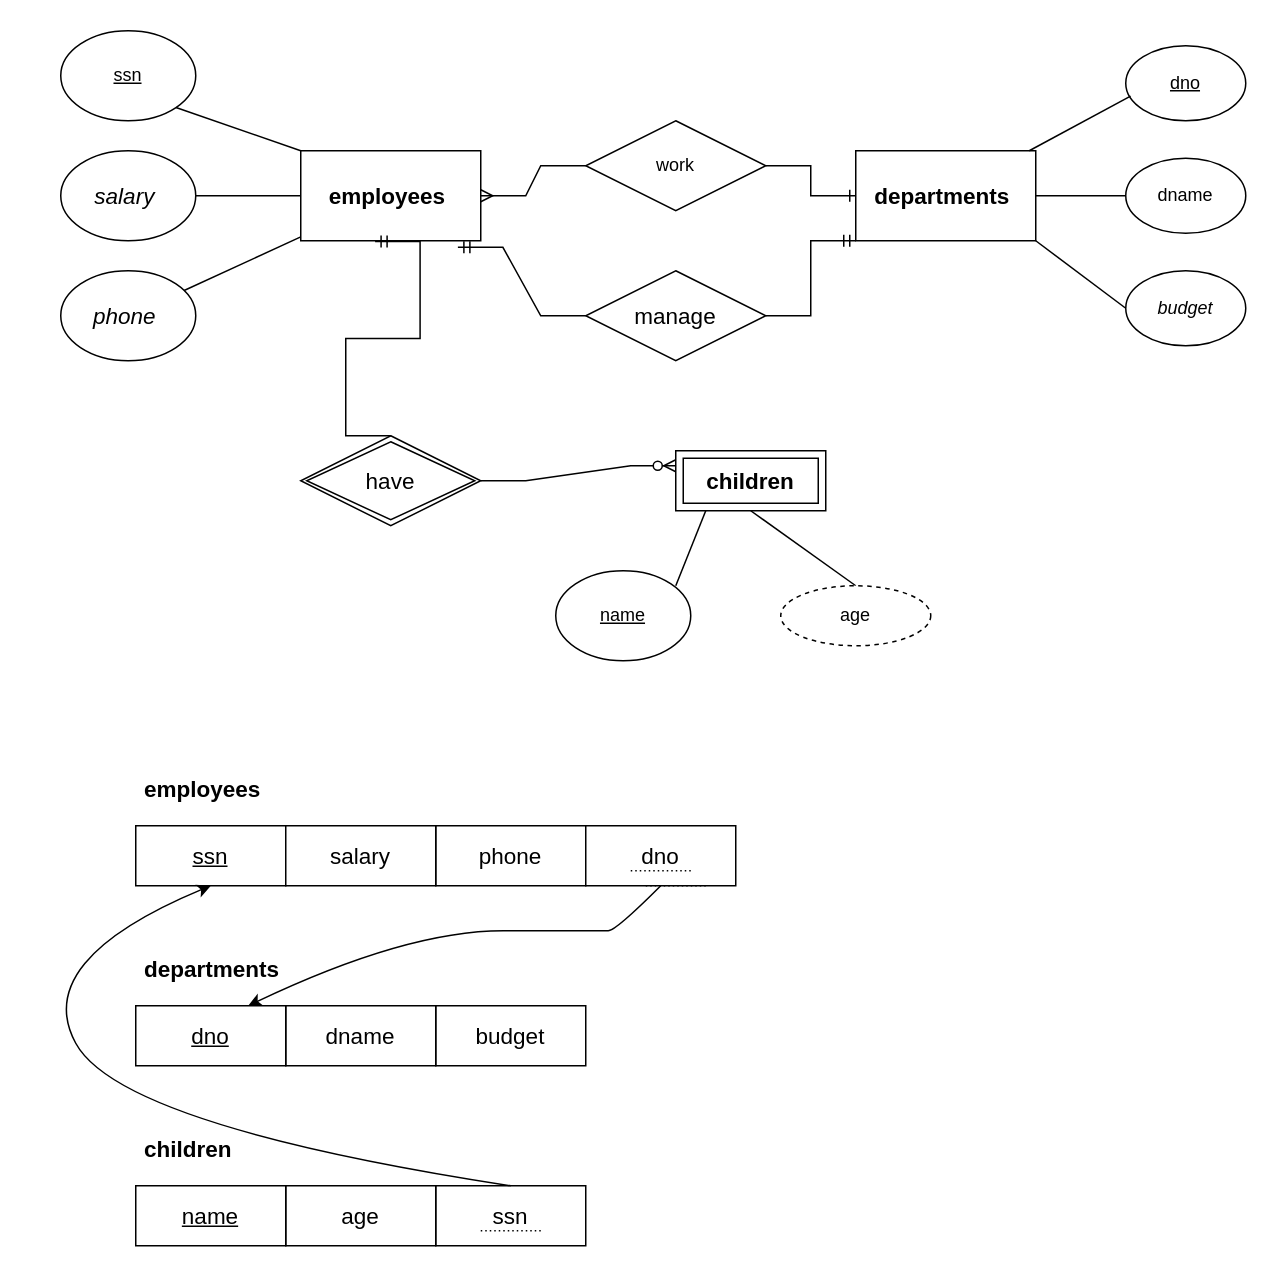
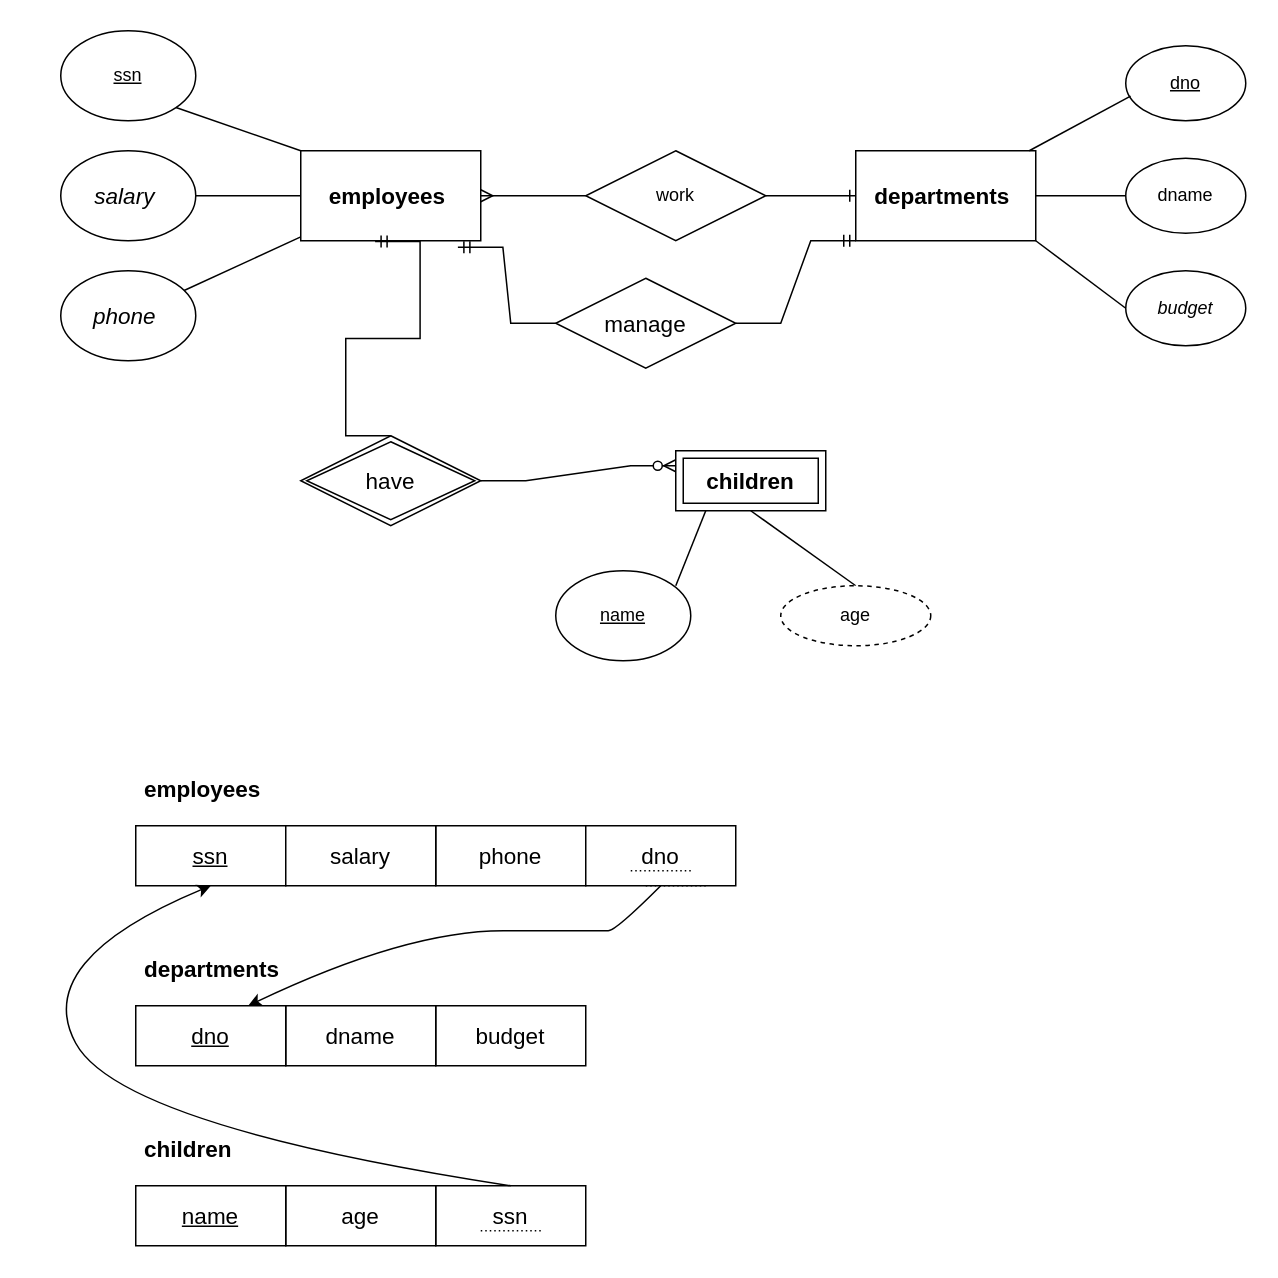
node "work": moved (676, 166) -> (676, 196)
node "manage": moved (676, 316) -> (646, 323)
